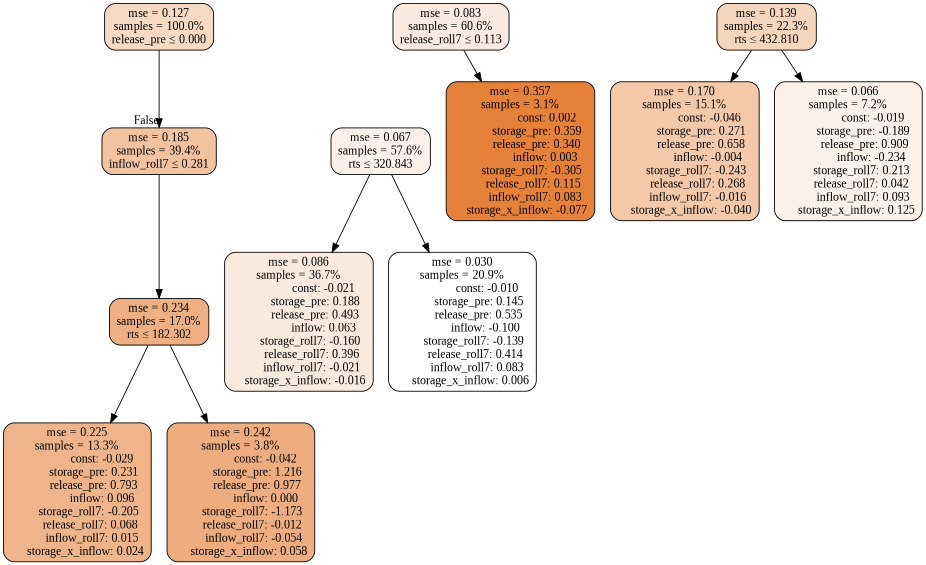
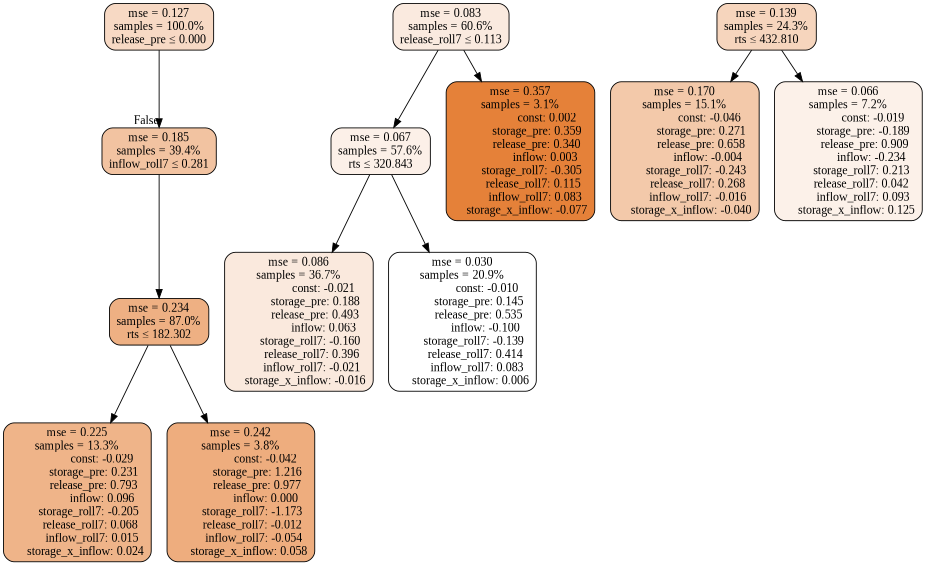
node "mse = 0.139 samples = 22.3% rts ≤ 432.810": label "mse = 0.139 samples = 22.3% rts ≤ 432.810" -> "mse = 0.139 samples = 24.3% rts ≤ 432.810"
edge "mse = 0.083 samples = 60.6% release_roll7 ≤ 0.113" -> "mse = 0.067 samples = 57.6% rts ≤ 320.843": added
node "mse = 0.234 samples = 17.0% rts ≤ 182.302": label "mse = 0.234 samples = 17.0% rts ≤ 182.302" -> "mse = 0.234 samples = 87.0% rts ≤ 182.302"
